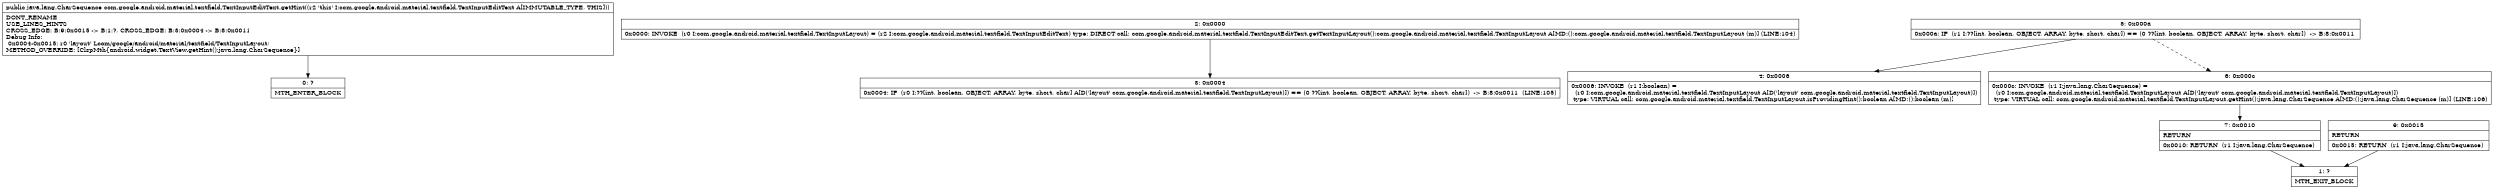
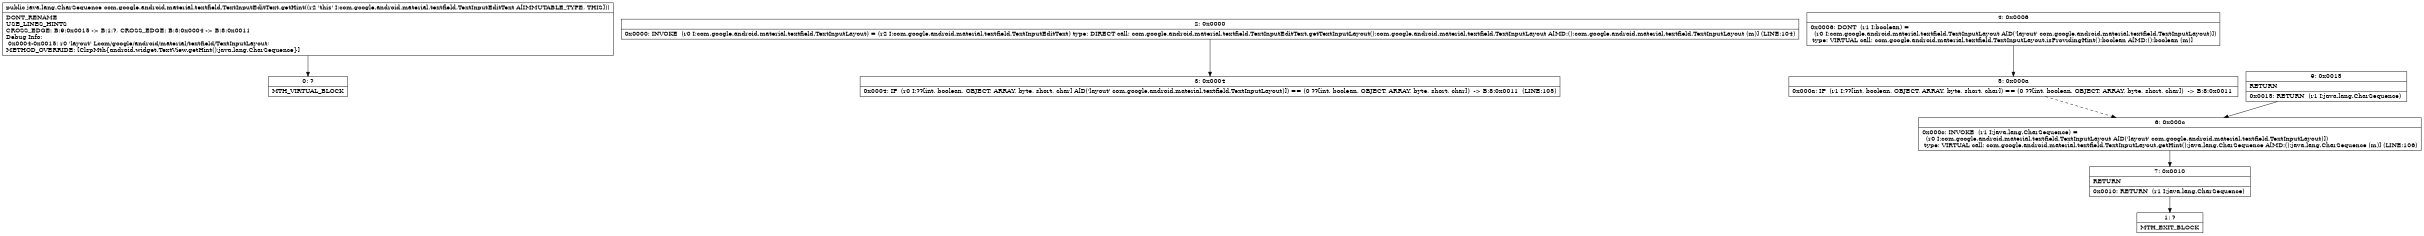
edge "5: 0x000a" -> "4: 0x0006": reversed
node "4: 0x0006": text "0x0006: INVOKE  (r1 I:boolean) =" -> "0x0006: DONT  (r1 I:boolean) ="
node "0: ?": text "MTH_ENTER_BLOCK" -> "MTH_VIRTUAL_BLOCK"
edge "9: 0x0015" -> "1: ?": now "9: 0x0015" -> "6: 0x000c"
